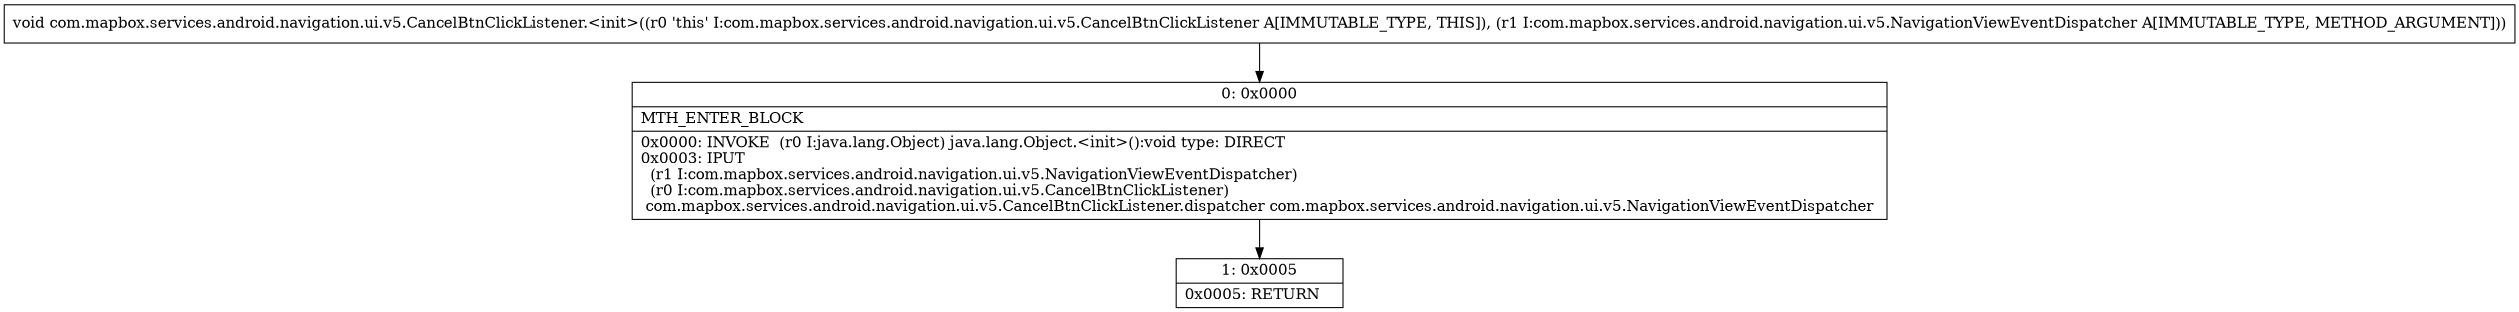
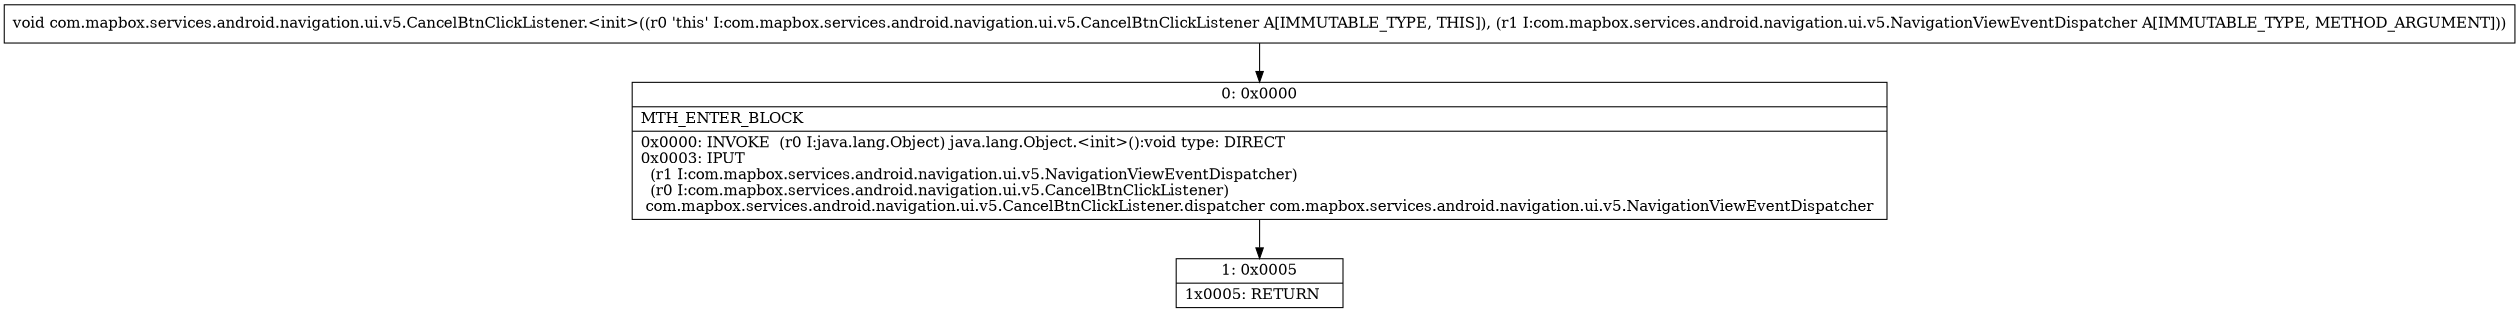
node "1: 0x0005": text "0x0005: RETURN" -> "1x0005: RETURN"
